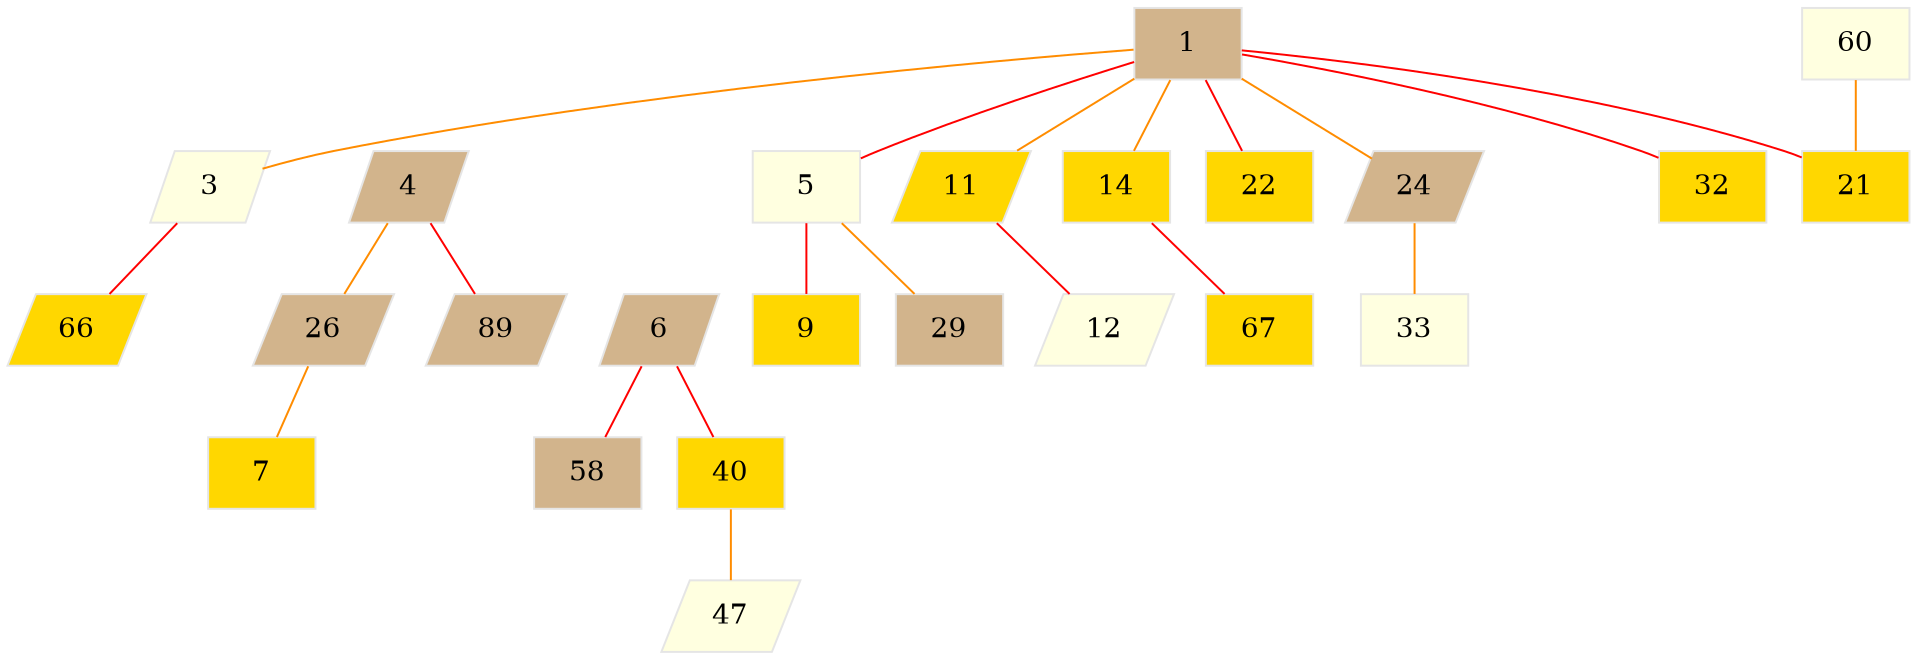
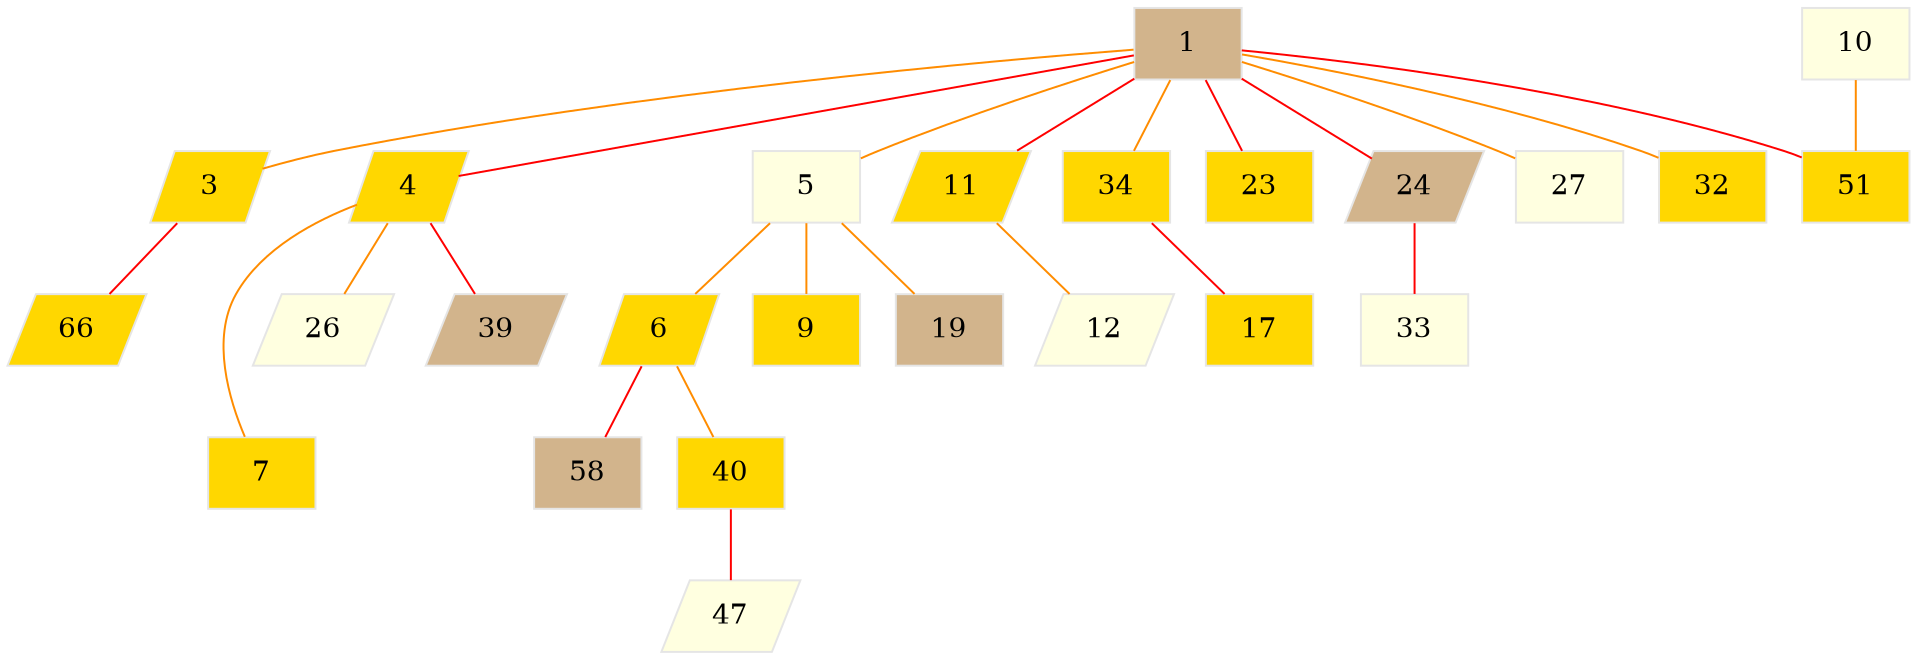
node "60": label "60" -> "10"
edge "1" -- "32": color red -> darkorange
edge "1" -- "5": color red -> darkorange
edge "1" -- "11": color darkorange -> red
edge "1" -- "4": added
edge "1" -- "24": color darkorange -> red
node "3": fillcolor lightyellow -> gold
node "4": fillcolor tan -> gold
node "14": label "14" -> "34"
node "22": label "22" -> "23"
node "27": added
node "21": label "21" -> "51"
edge "5" -- "6": added
edge "5" -- "9": color red -> darkorange
edge "11" -- "12": color red -> darkorange
edge "24" -- "33": color darkorange -> red
node "26": fillcolor tan -> lightyellow
node "89": label "89" -> "39"
node "6": fillcolor tan -> gold
node "29": label "29" -> "19"
node "67": label "67" -> "17"
edge "26" -- "7": now "4" -- "7"
edge "6" -- "40": color red -> darkorange
edge "40" -- "47": color darkorange -> red
